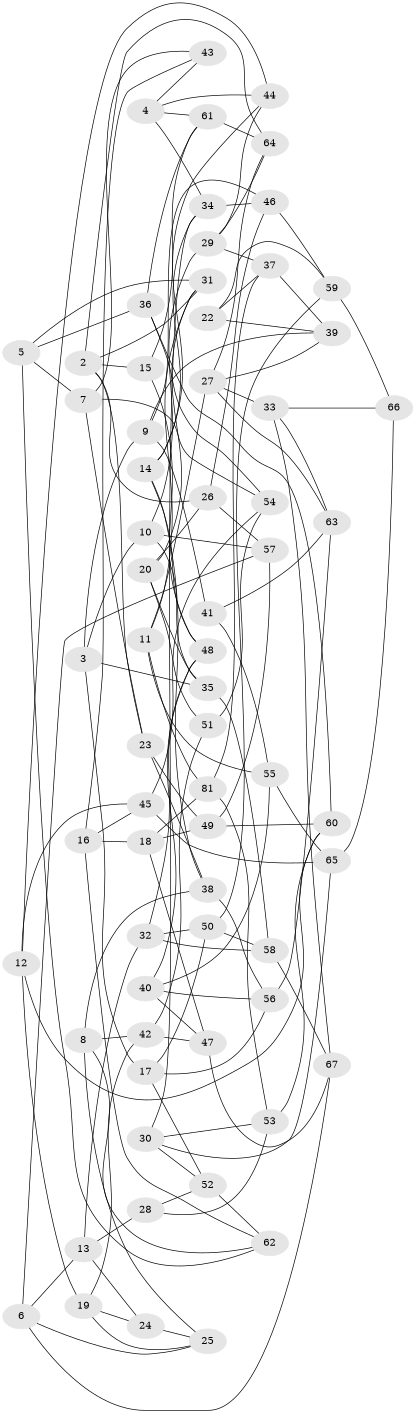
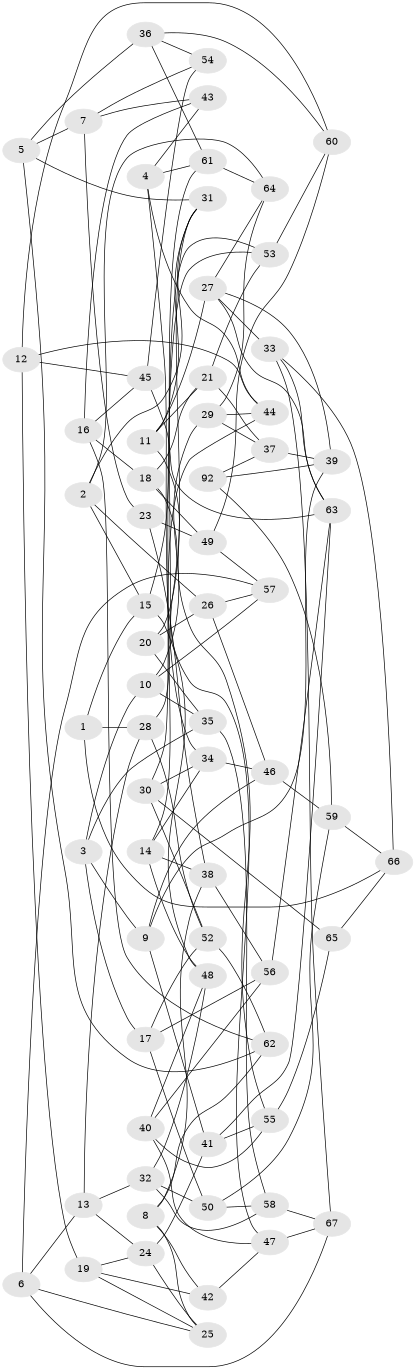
node "22": label "22" -> "92"
edge "2" -- "23": removed
node "51": removed
node "1": added
node "81": label "81" -> "21"
edge "45" -- "65": now "45" -- "63"
edge "41" -- "24": added
